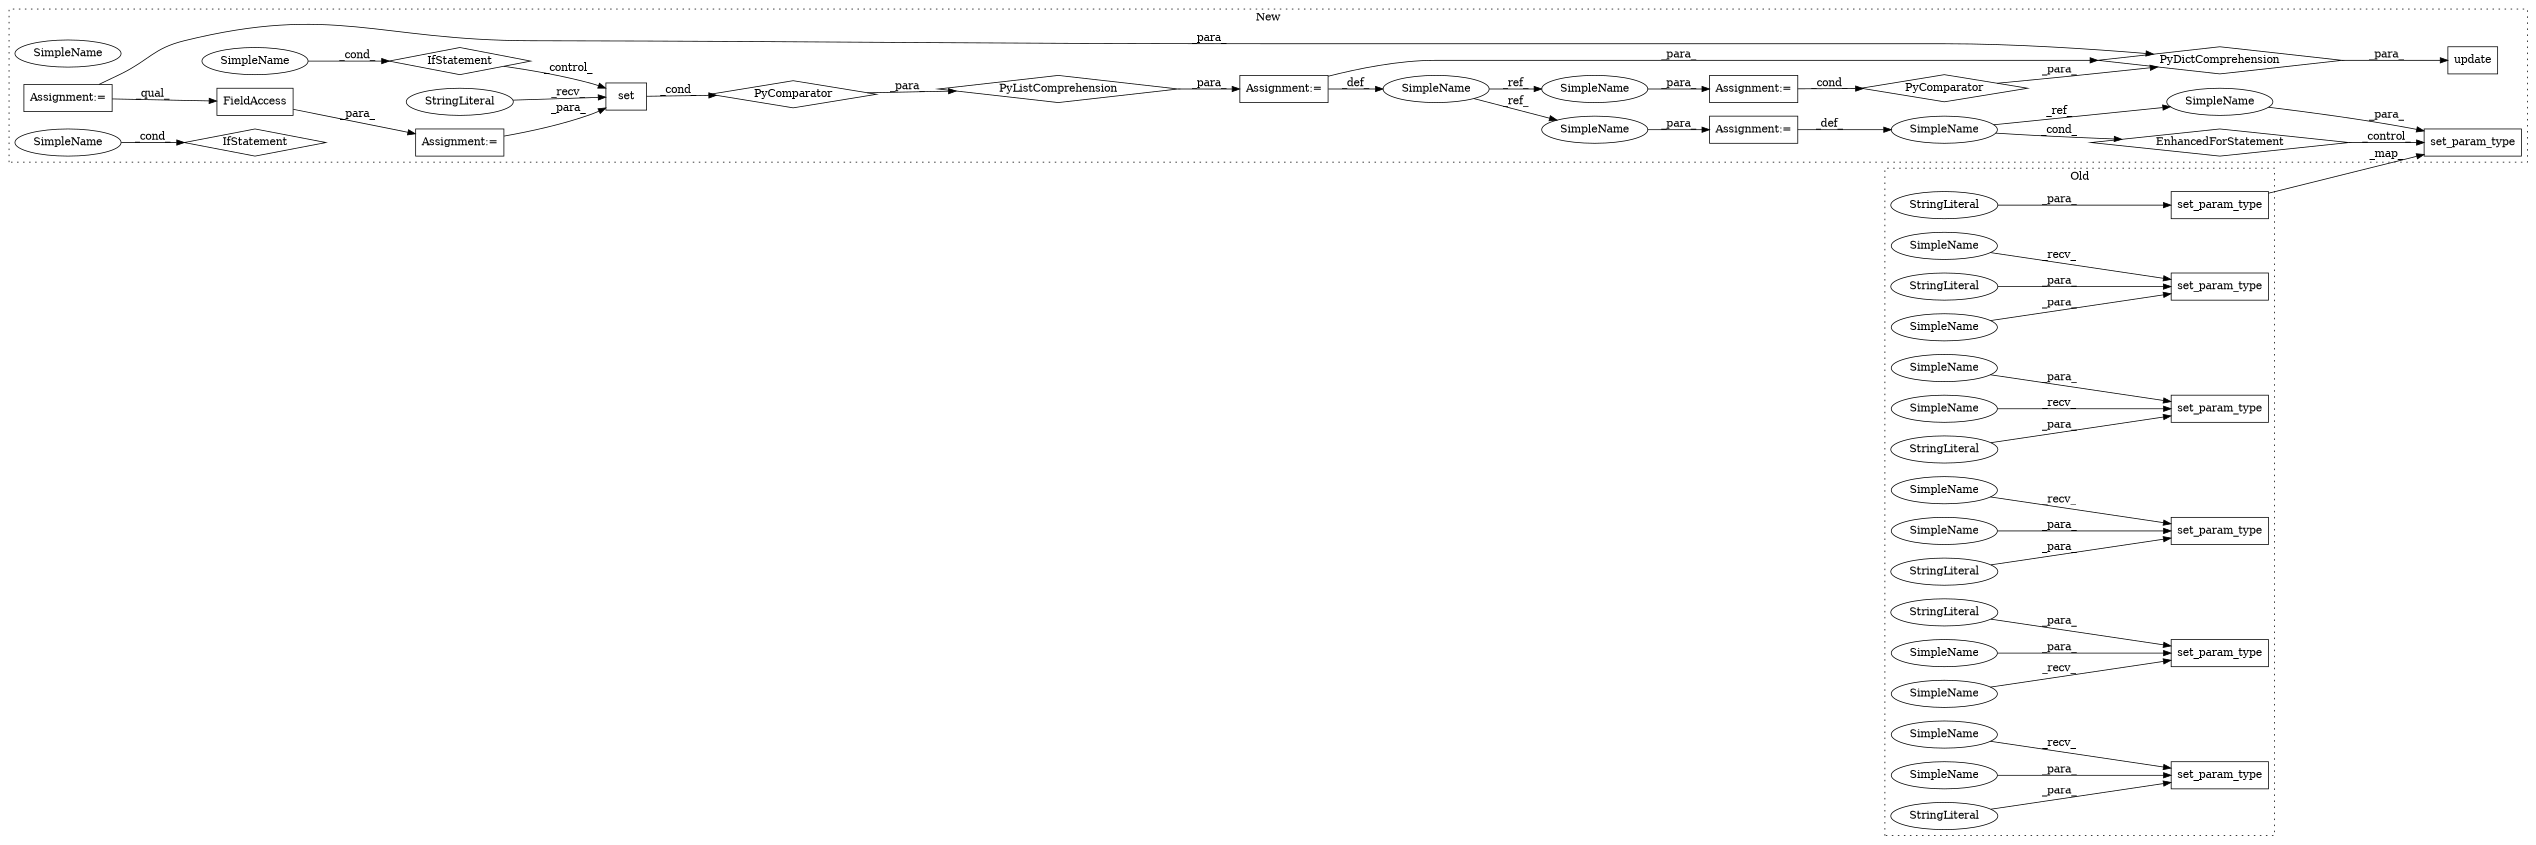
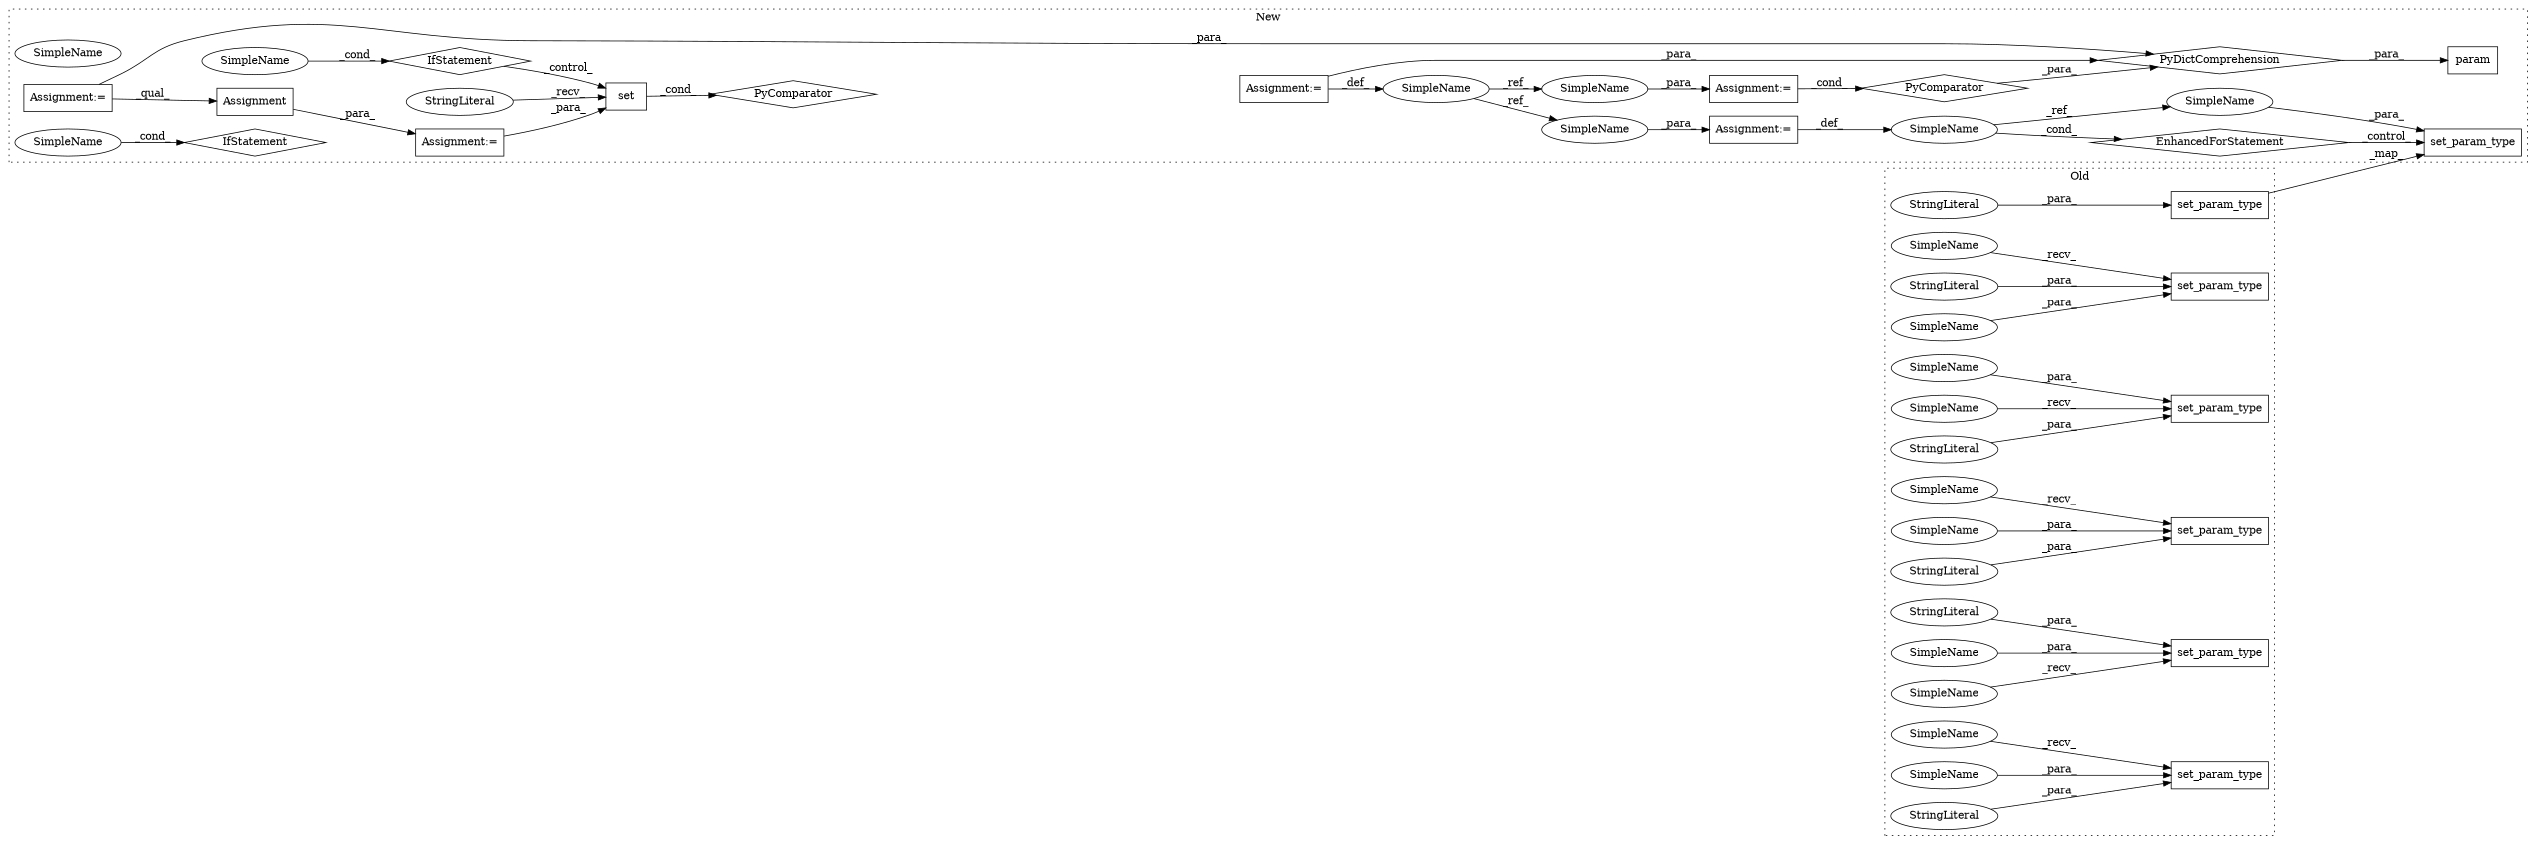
node "update": label "update" -> "param"
node "PyListComprehension": removed
node "FieldAccess": label "FieldAccess" -> "Assignment"
